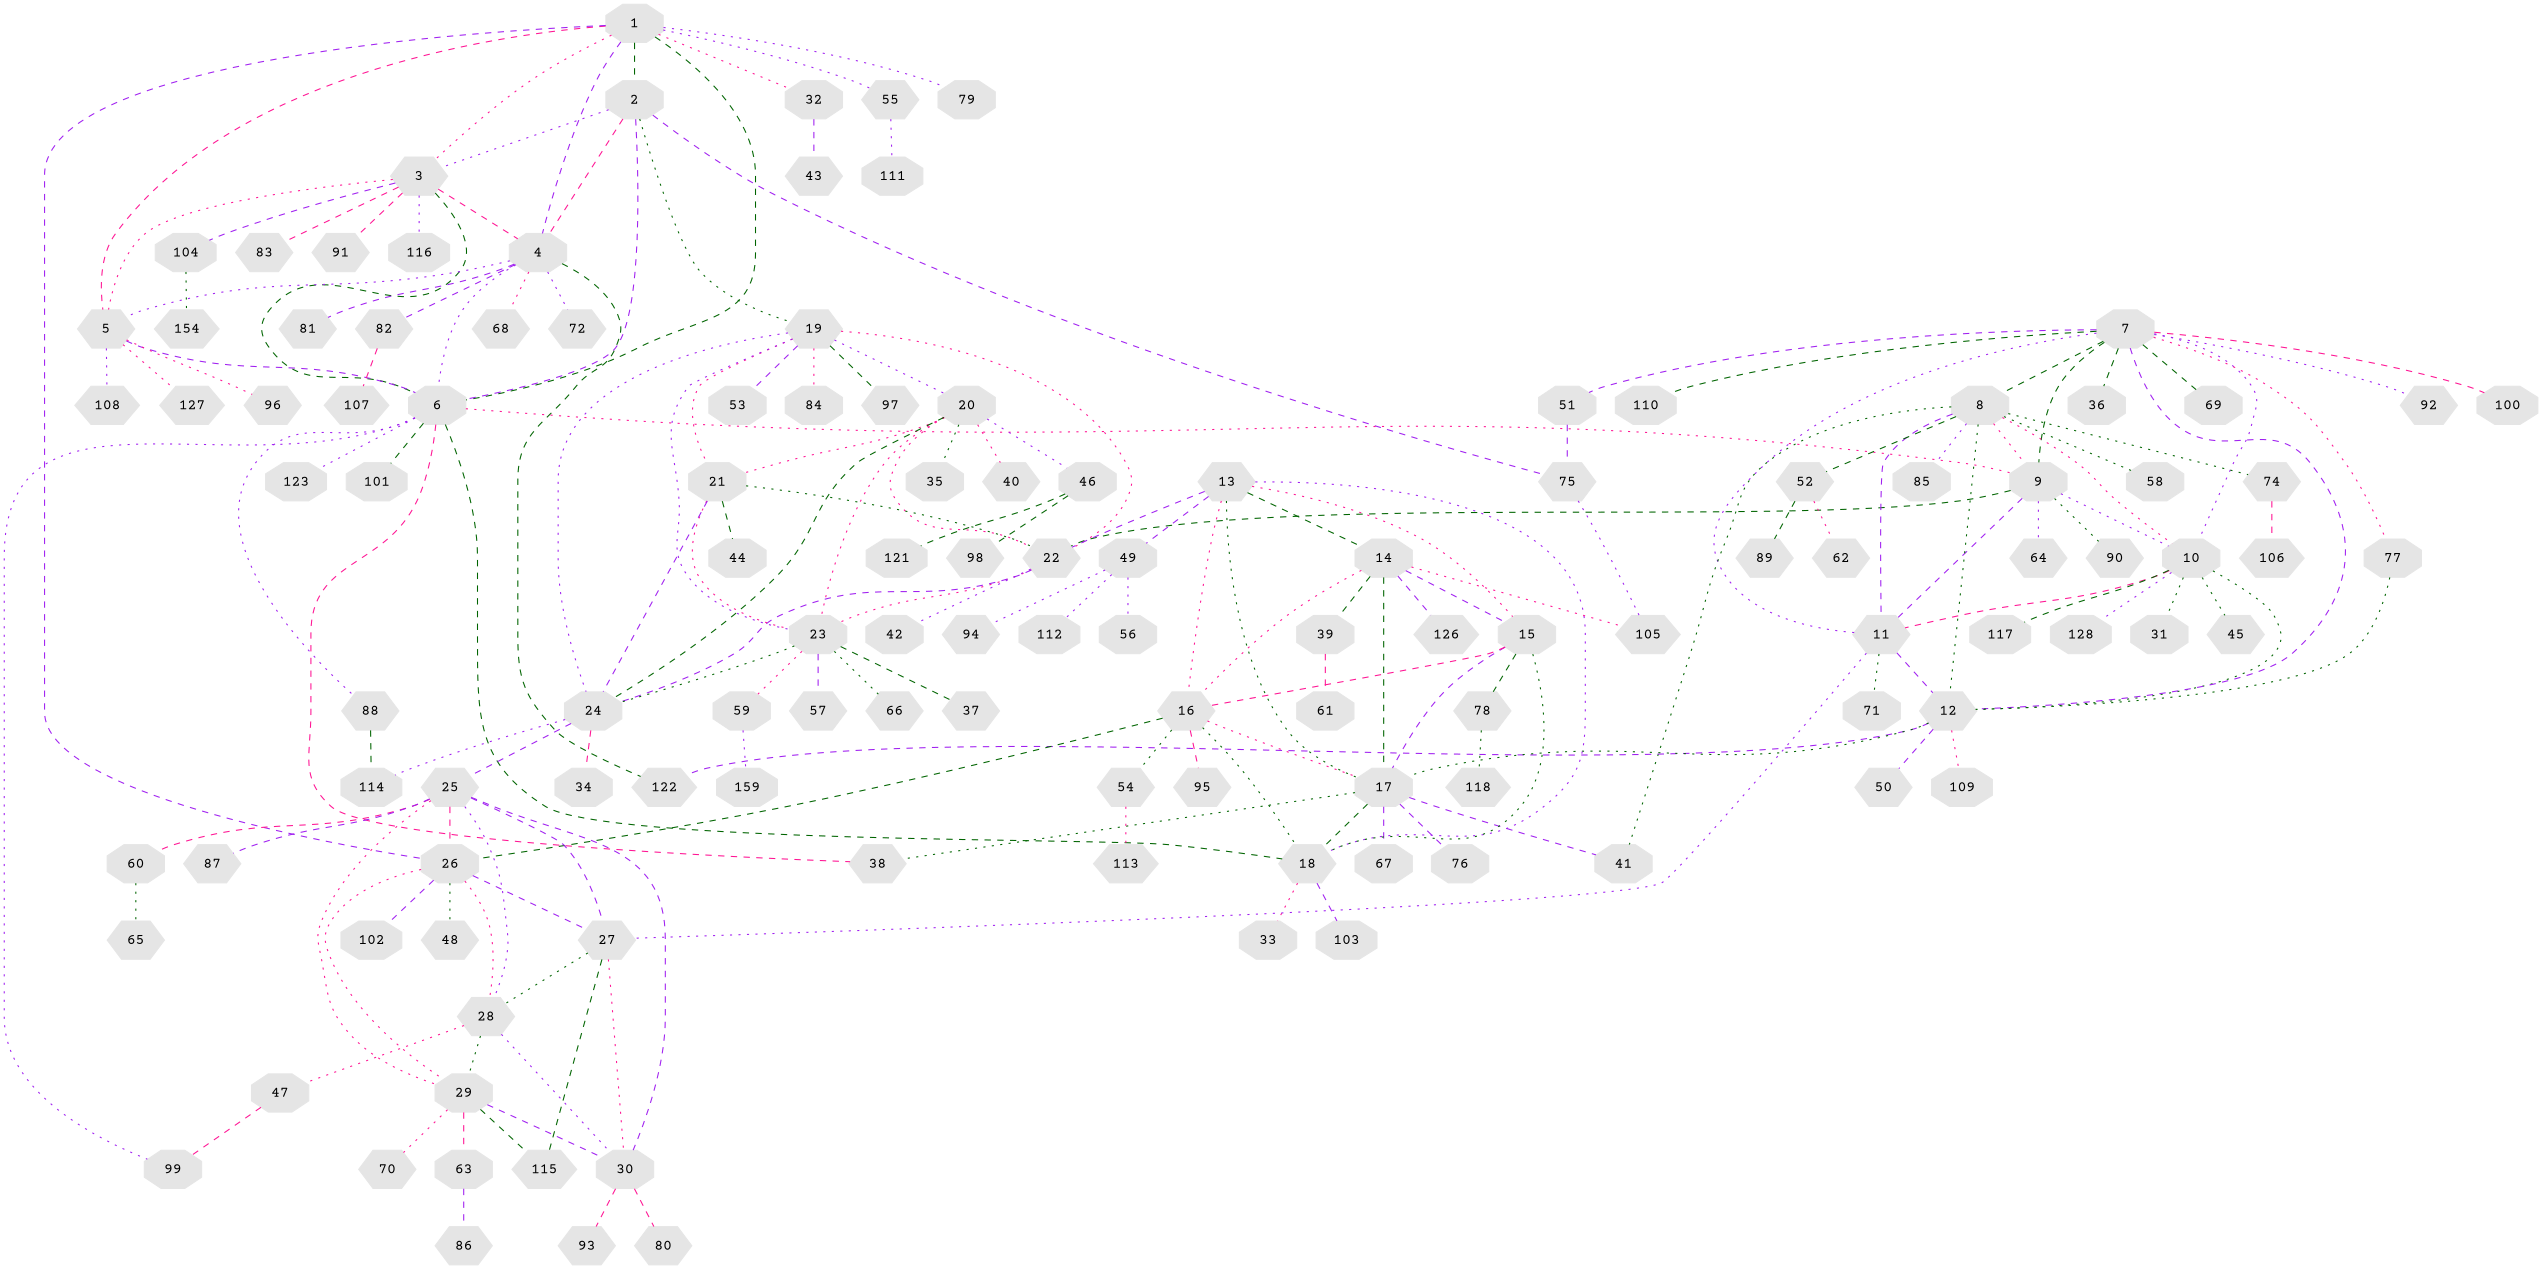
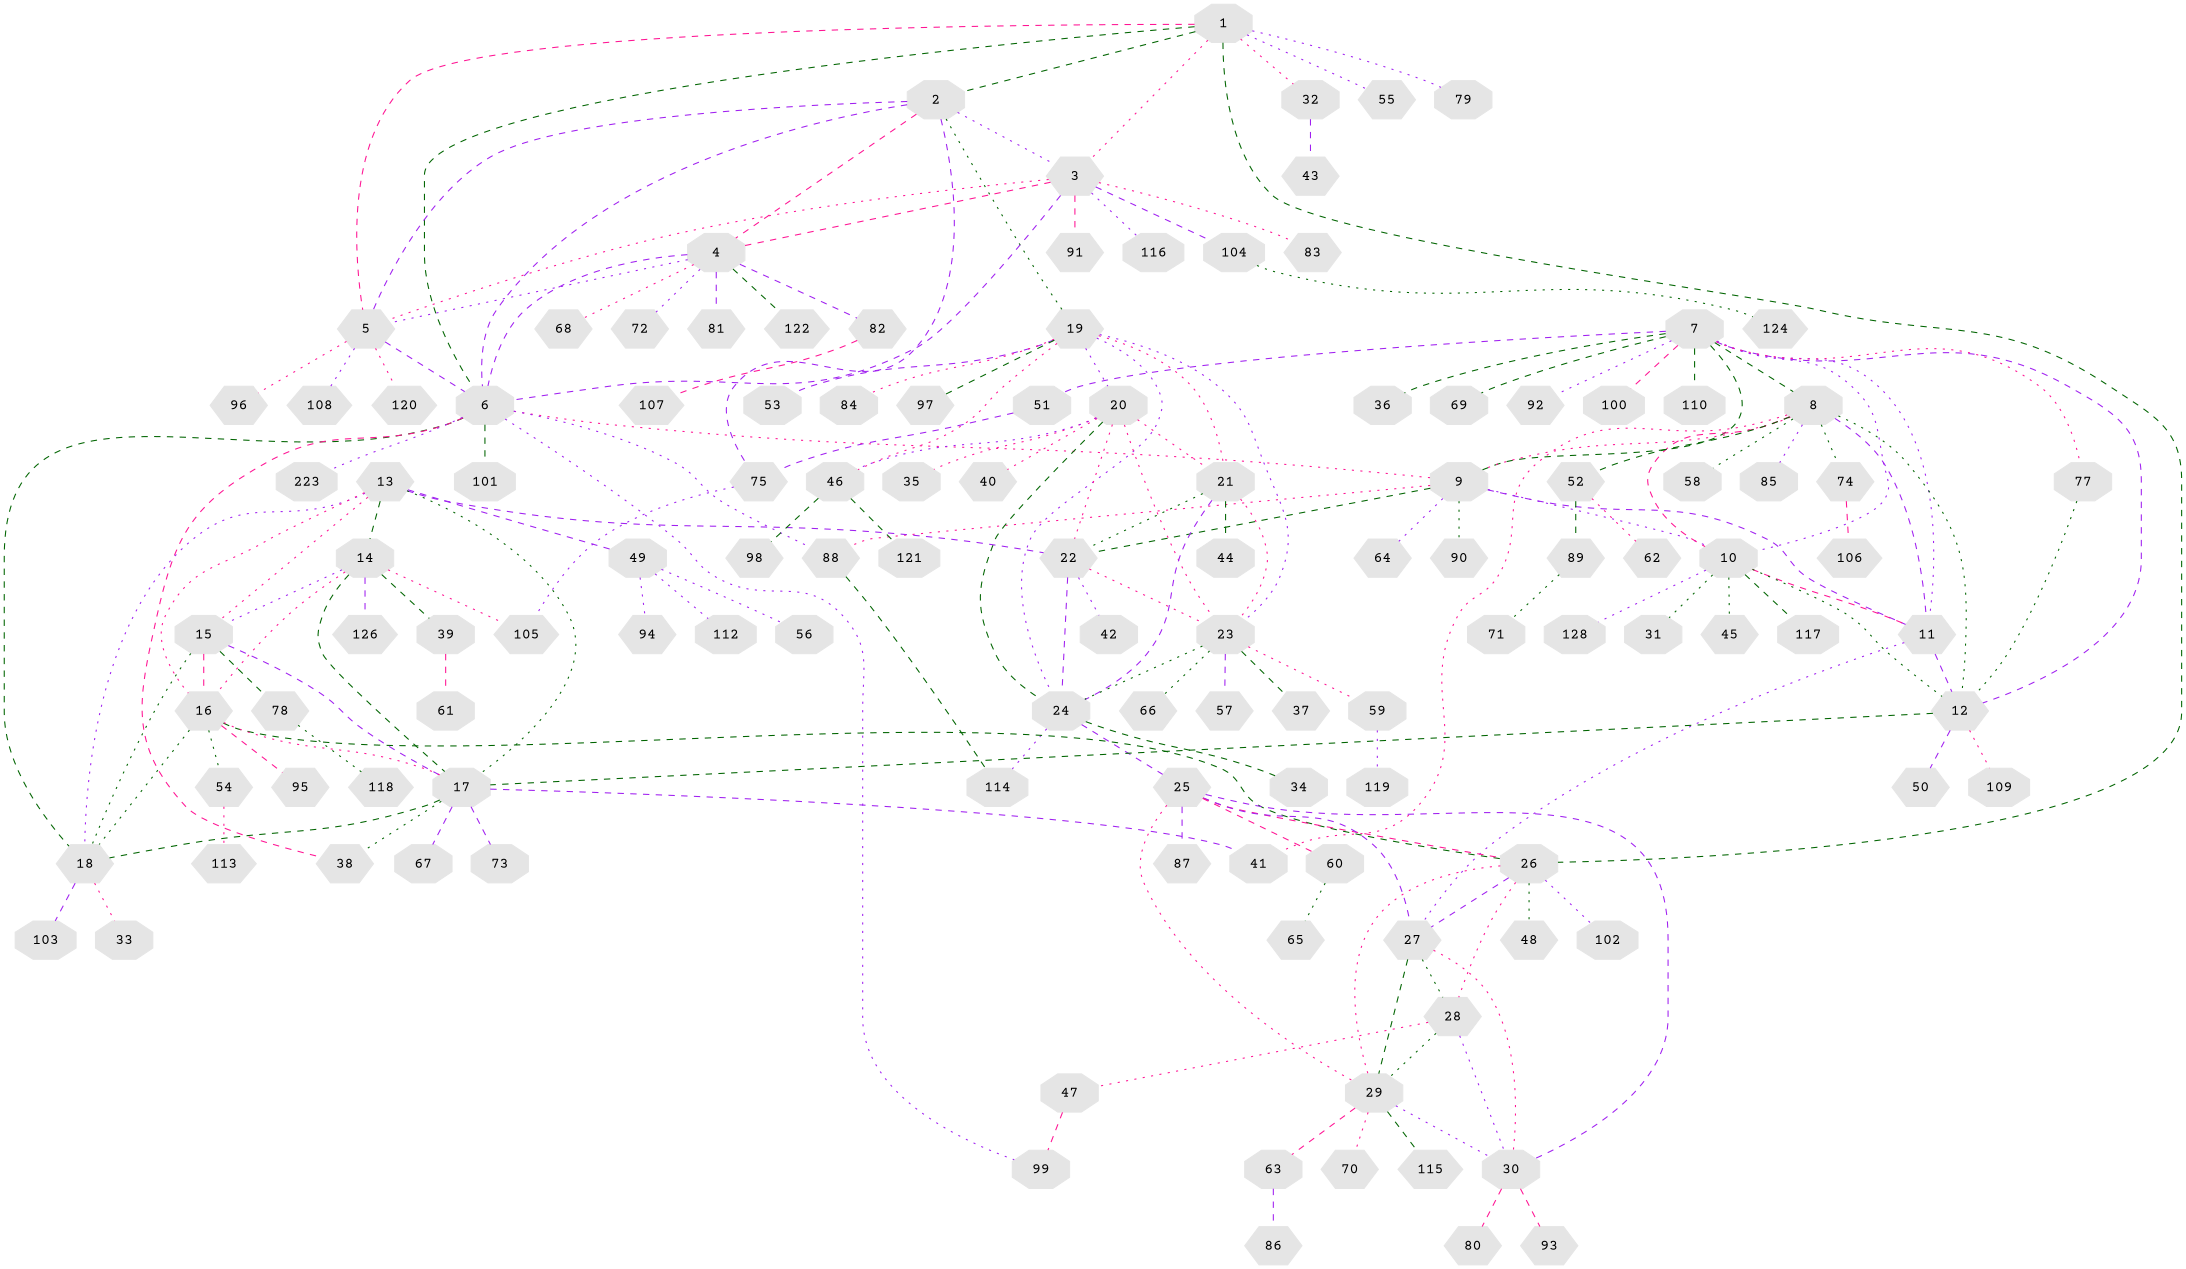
edge "2" -- "5": added
edge "1" -- "4": removed
node "111": removed
edge "3" -- "83": style dashed -> dotted
edge "3" -- "6": color darkgreen -> purple
edge "4" -- "6": style dotted -> dashed
node "154": label "154" -> "124"
edge "1" -- "26": color purple -> darkgreen
edge "19" -- "22": now "19" -- "46"
node "127": label "127" -> "120"
edge "20" -- "35": color darkgreen -> deeppink
edge "8" -- "10": style dotted -> dashed
node "123": label "123" -> "223"
edge "9" -- "88": added
edge "8" -- "41": color darkgreen -> deeppink
edge "14" -- "15": style dashed -> dotted
edge "11" -- "71": now "89" -- "71"
edge "24" -- "34": color deeppink -> darkgreen
edge "12" -- "122": removed
edge "12" -- "17": style dotted -> dashed
node "159": label "159" -> "119"
node "76": label "76" -> "73"
edge "25" -- "28": removed
edge "26" -- "102": style dashed -> dotted
edge "27" -- "115": now "27" -- "29"
edge "29" -- "30": style dashed -> dotted
